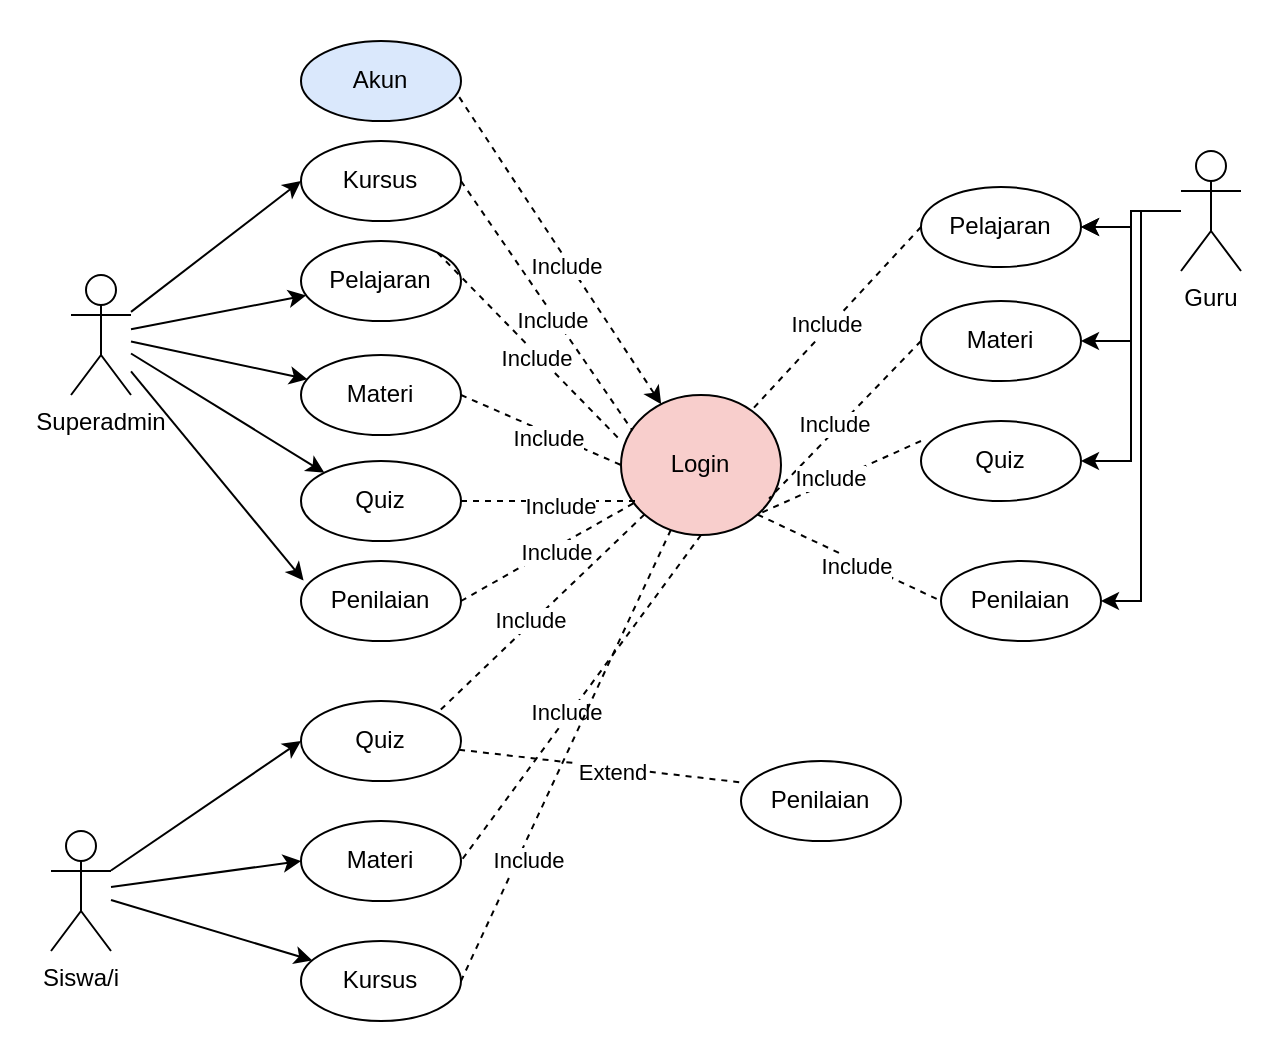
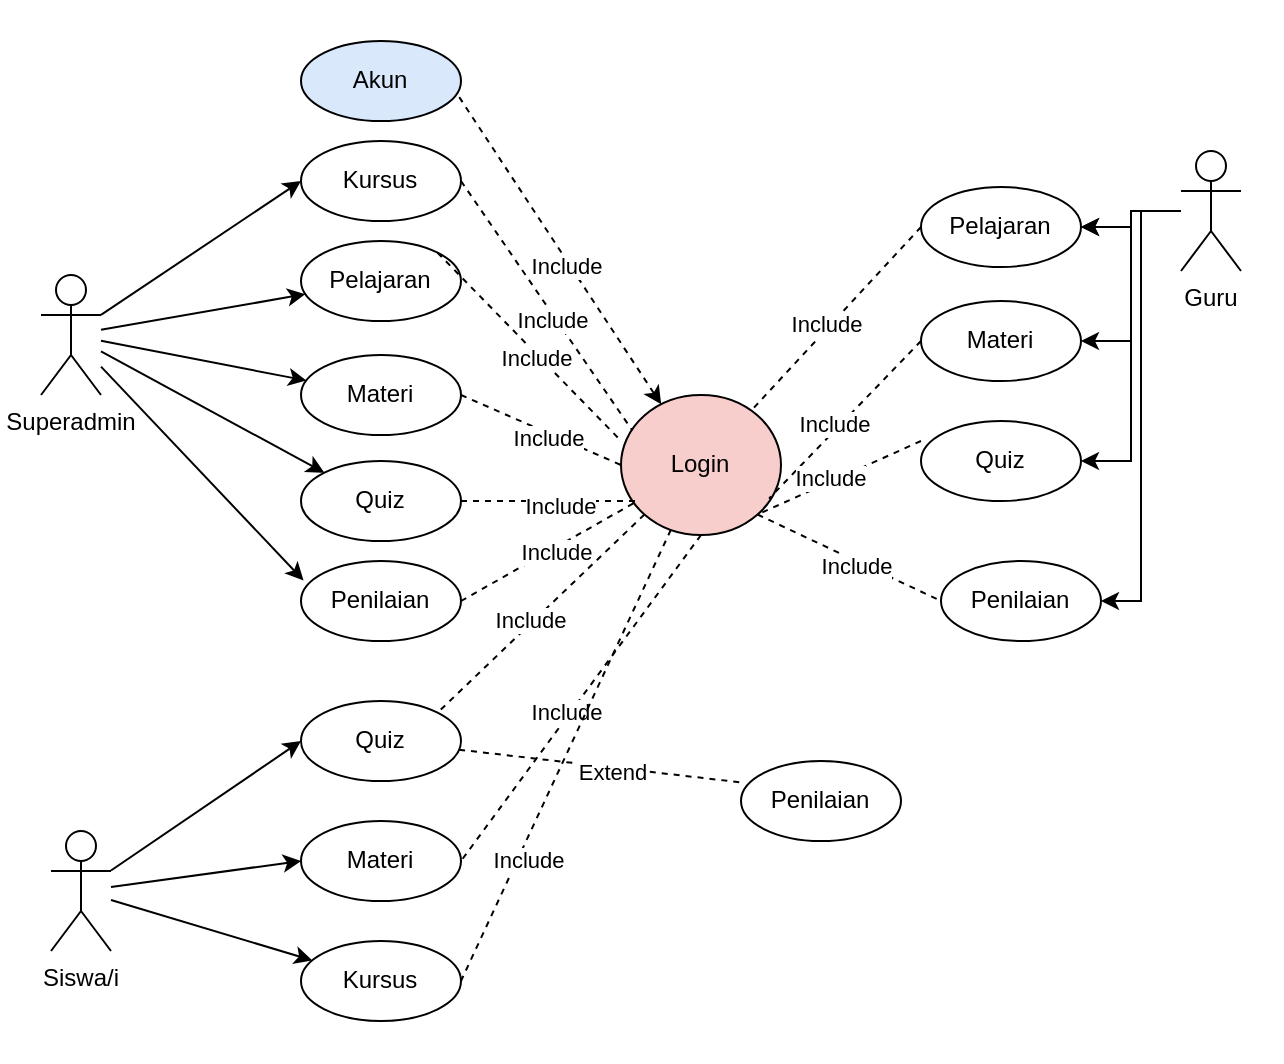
node "Superadmin": moved (101, 335) -> (71, 335)
